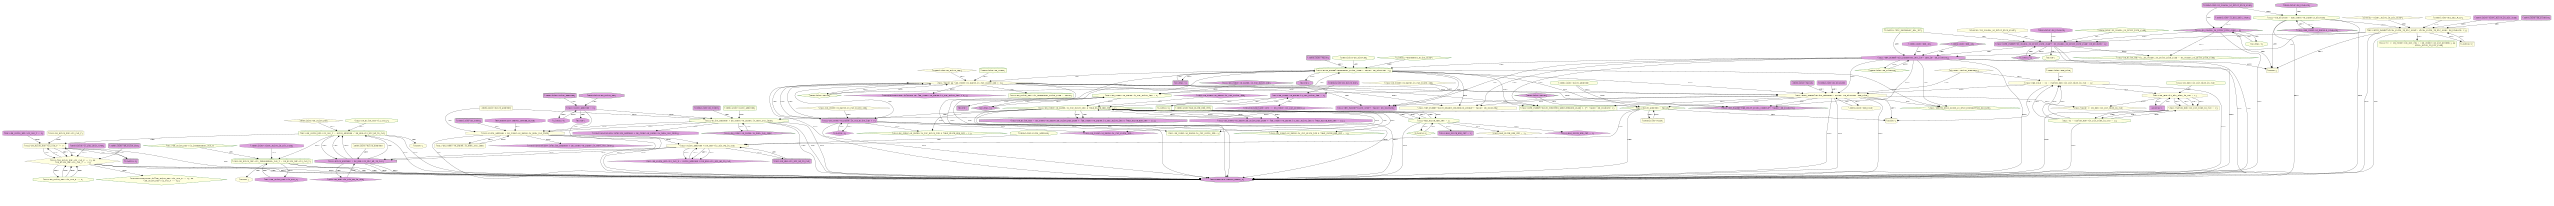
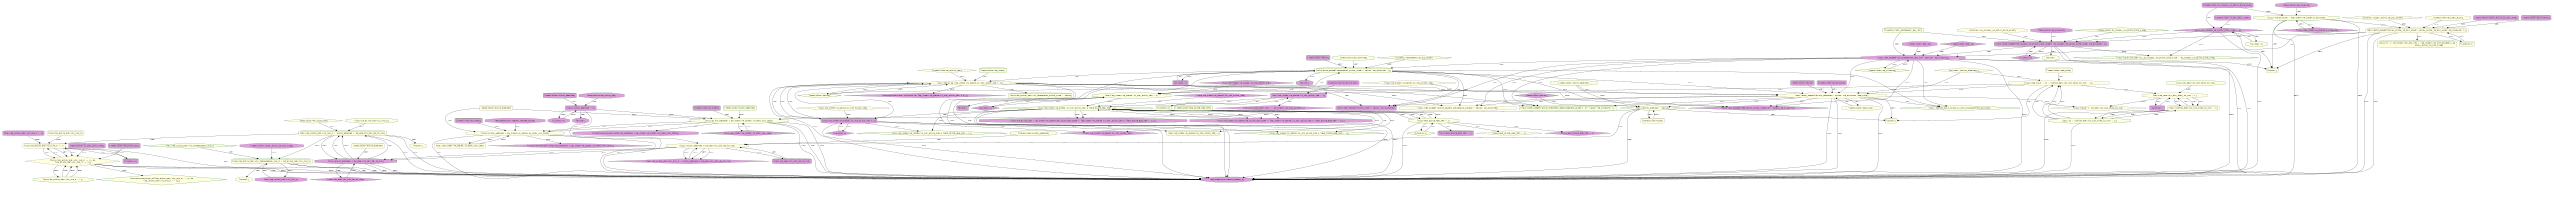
edge "(Call,slice_address < ps_codec->s_parse.i4_next_ctb_indx)" -> "(Call,slice_address % ps_sps->i2_pic_wd_in_ctb)": removed, label "DDG:"
edge "(Call,num_bits = 32 - CLZ(ps_sps->i4_pic_size_in_ctb - 1))" -> "(MethodReturn,IHEVCD_ERROR_T)": now "(Call,num_bits = 32 - CLZ(ps_sps->i4_pic_size_in_ctb - 1))" -> "(Call,ps_codec->s_parse.i4_cur_slice_idx = 0)"
